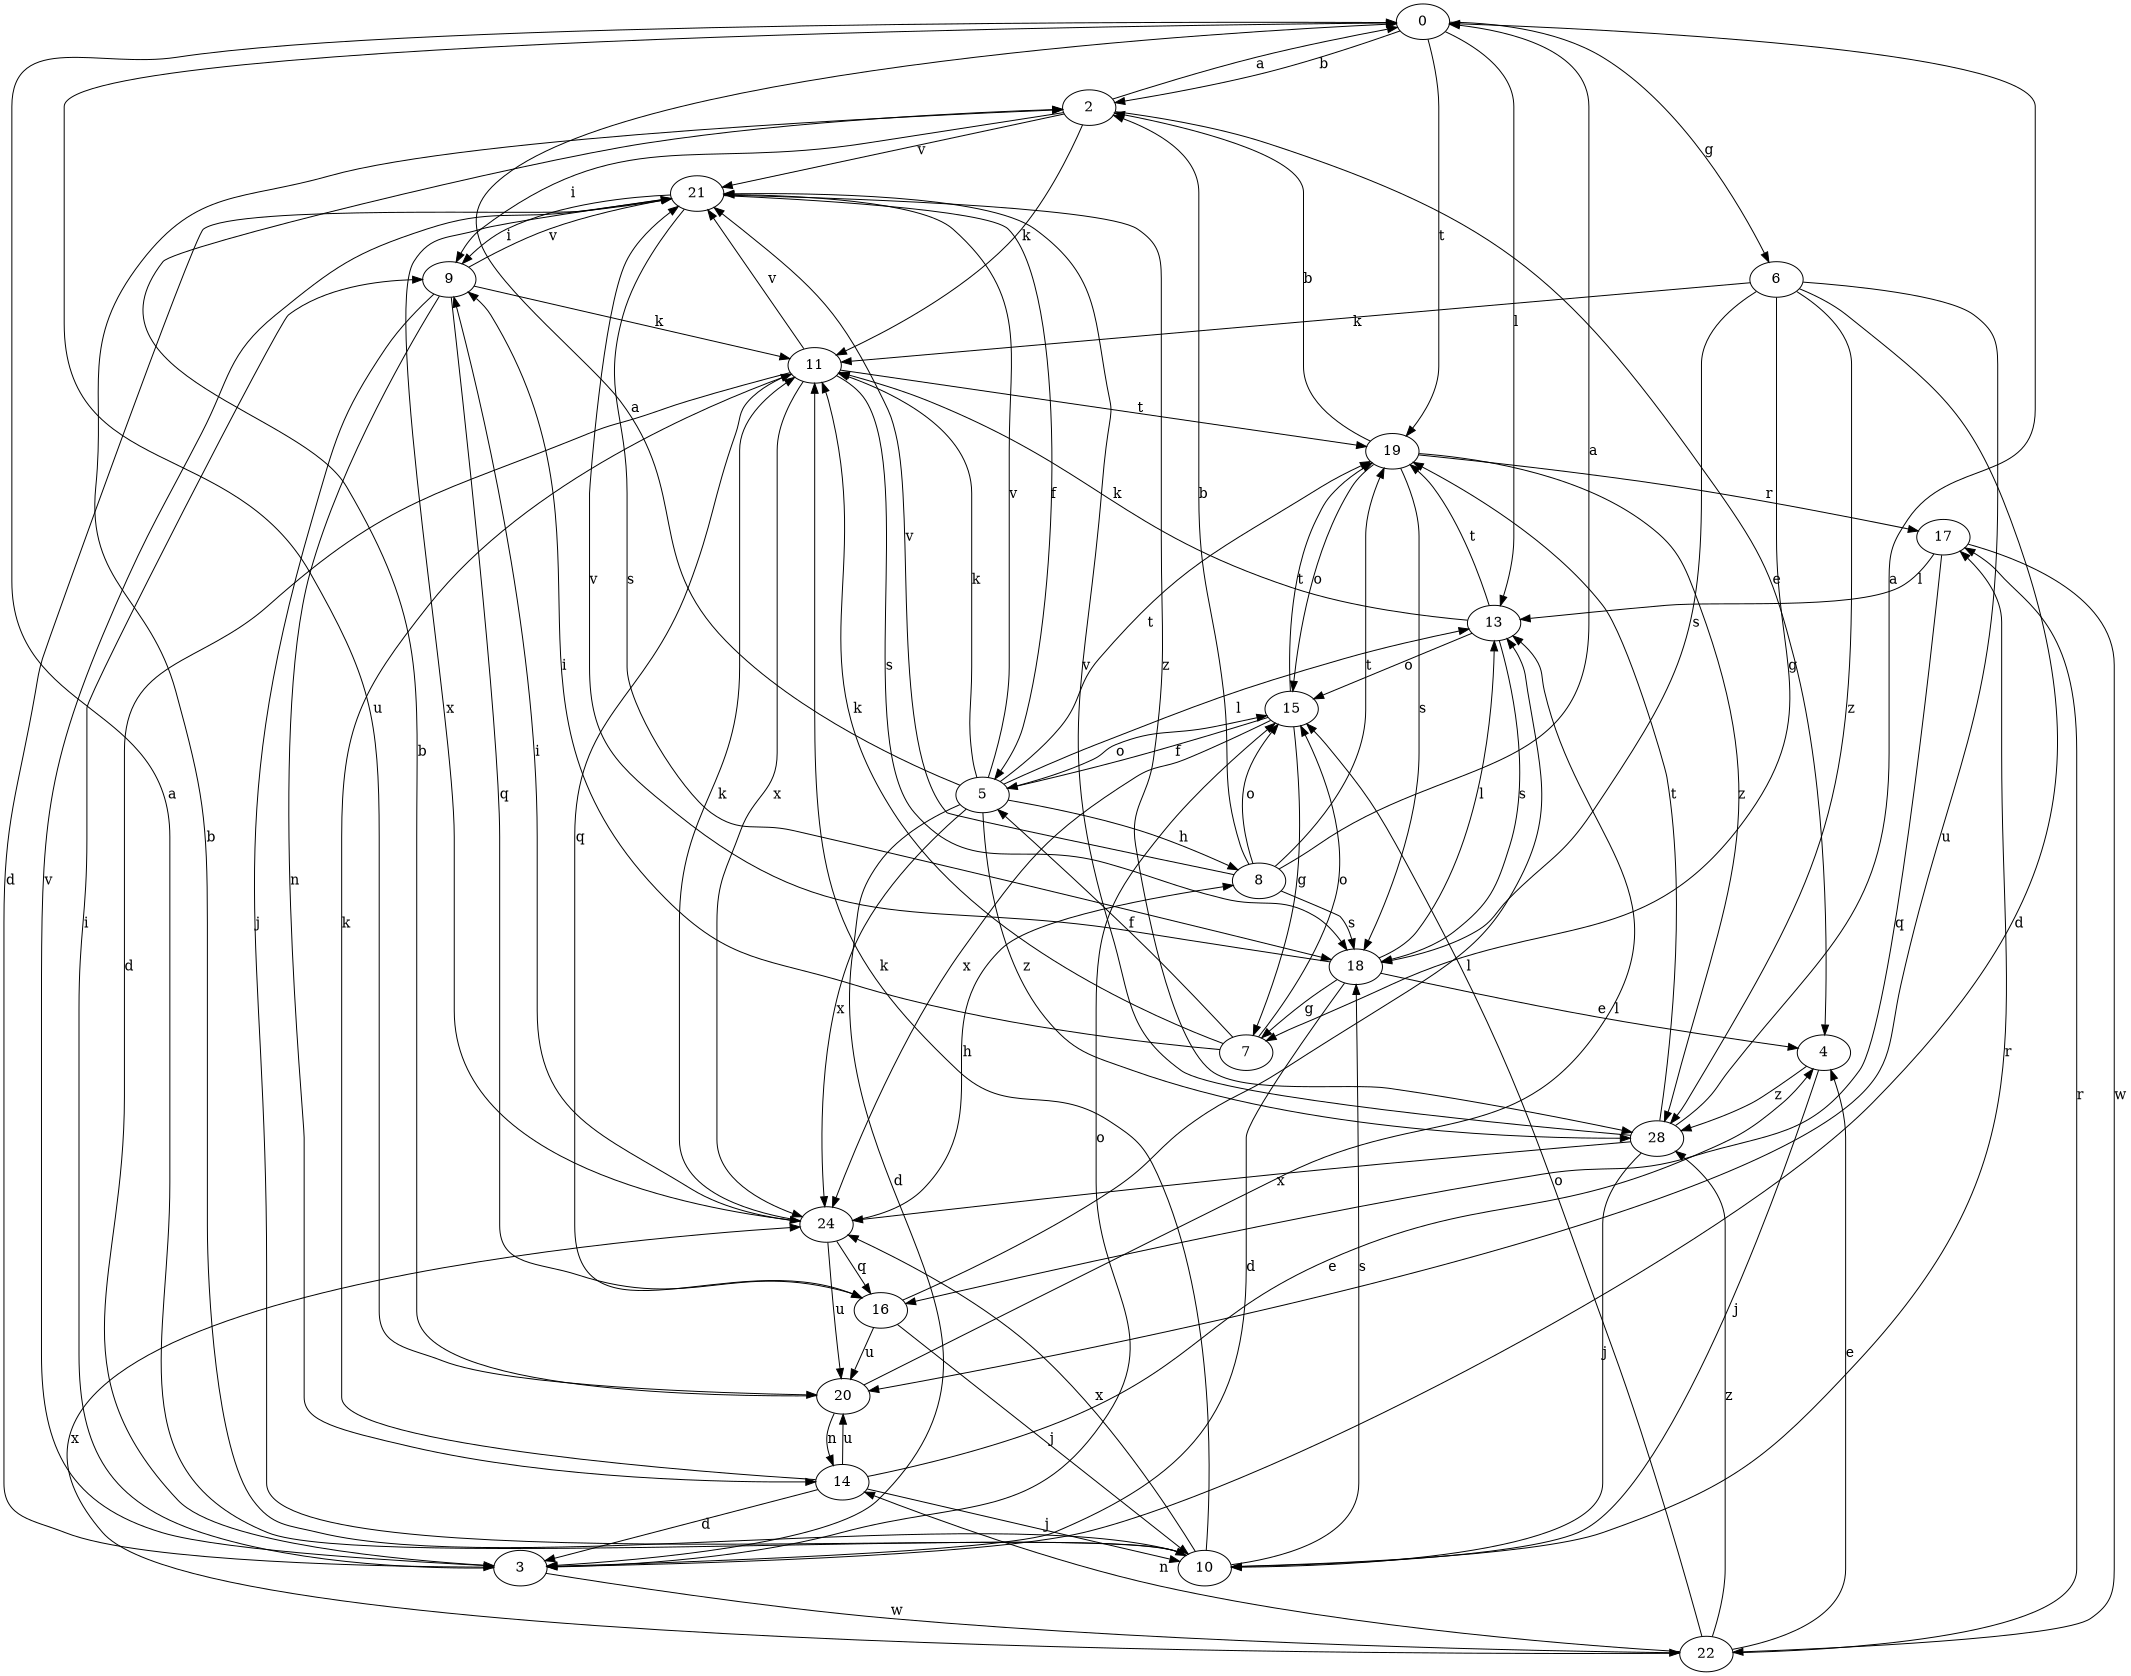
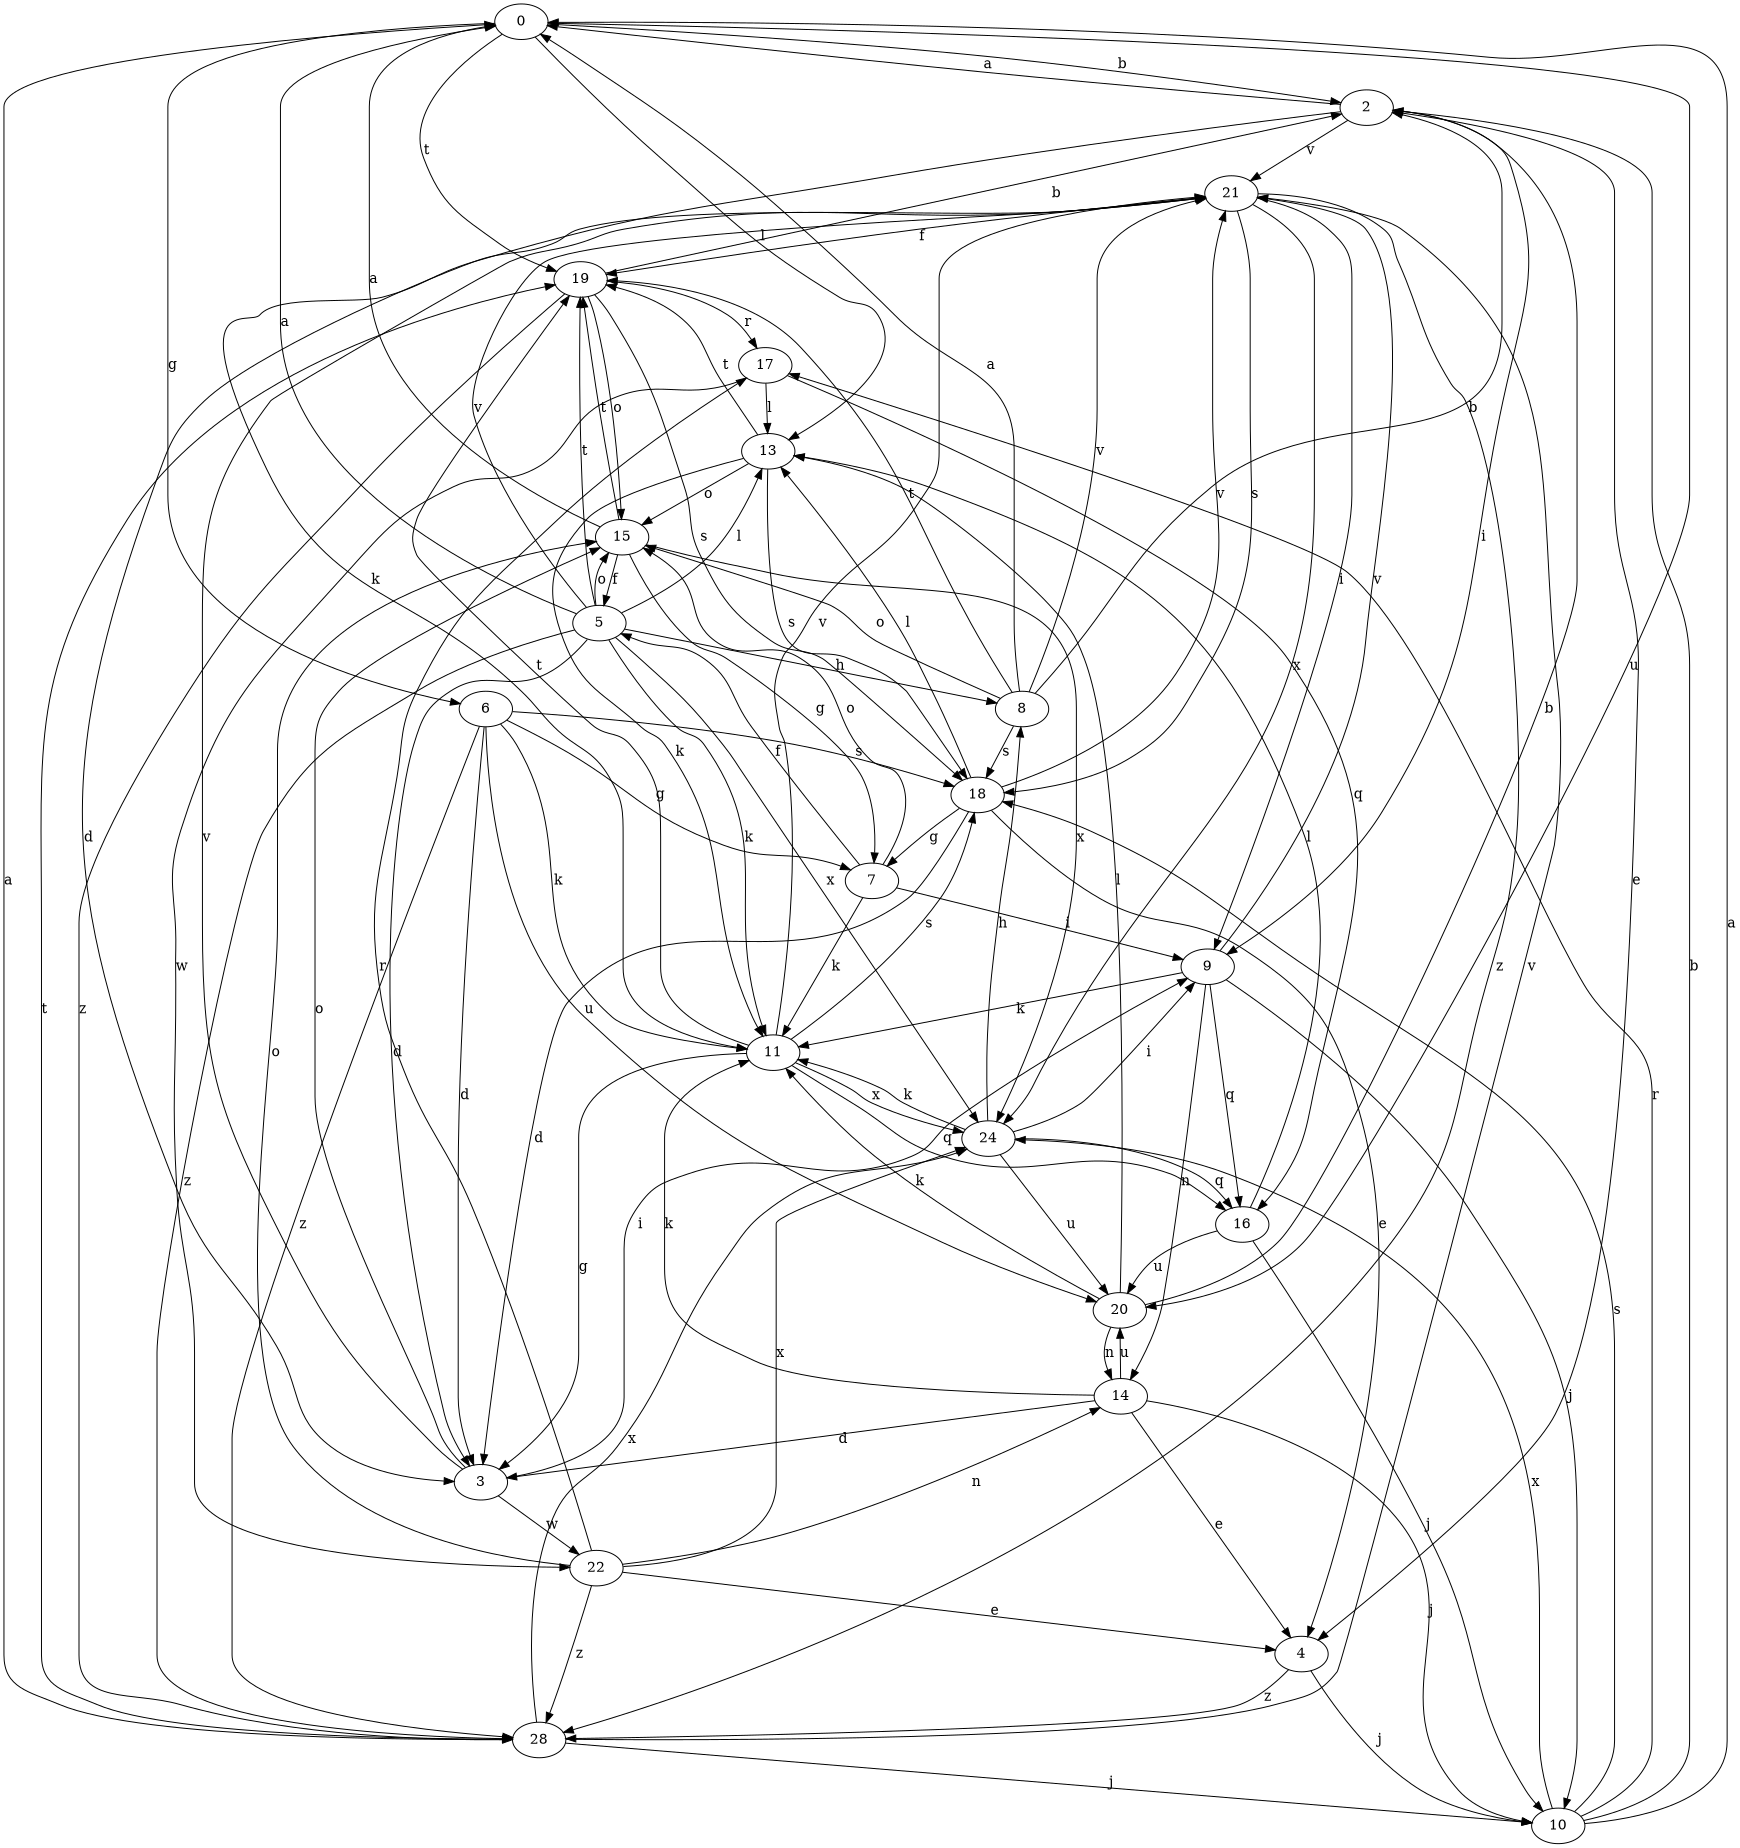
edge "15" -> "0": added, label "a"
edge "21" -> "5": now "21" -> "19"
edge "11" -> "3": label "d" -> "g"
edge "10" -> "11": now "20" -> "11"
